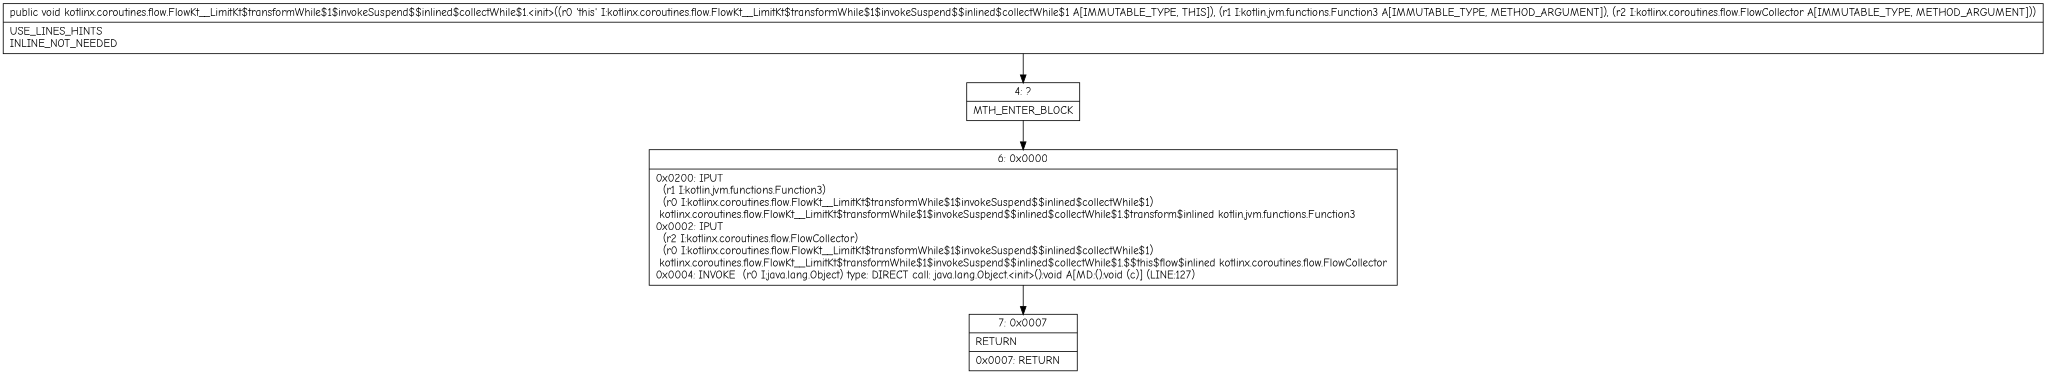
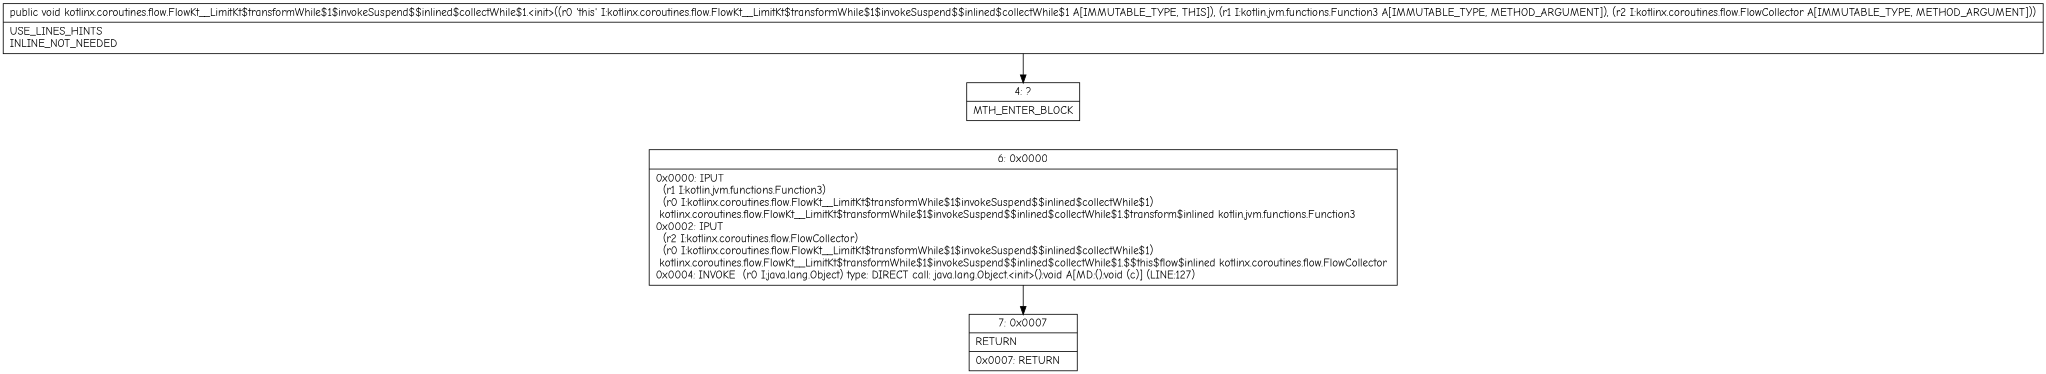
edge "4: ?" -> "6: 0x0000": removed
node "6: 0x0000": text "0x0200: IPUT" -> "0x0000: IPUT"
